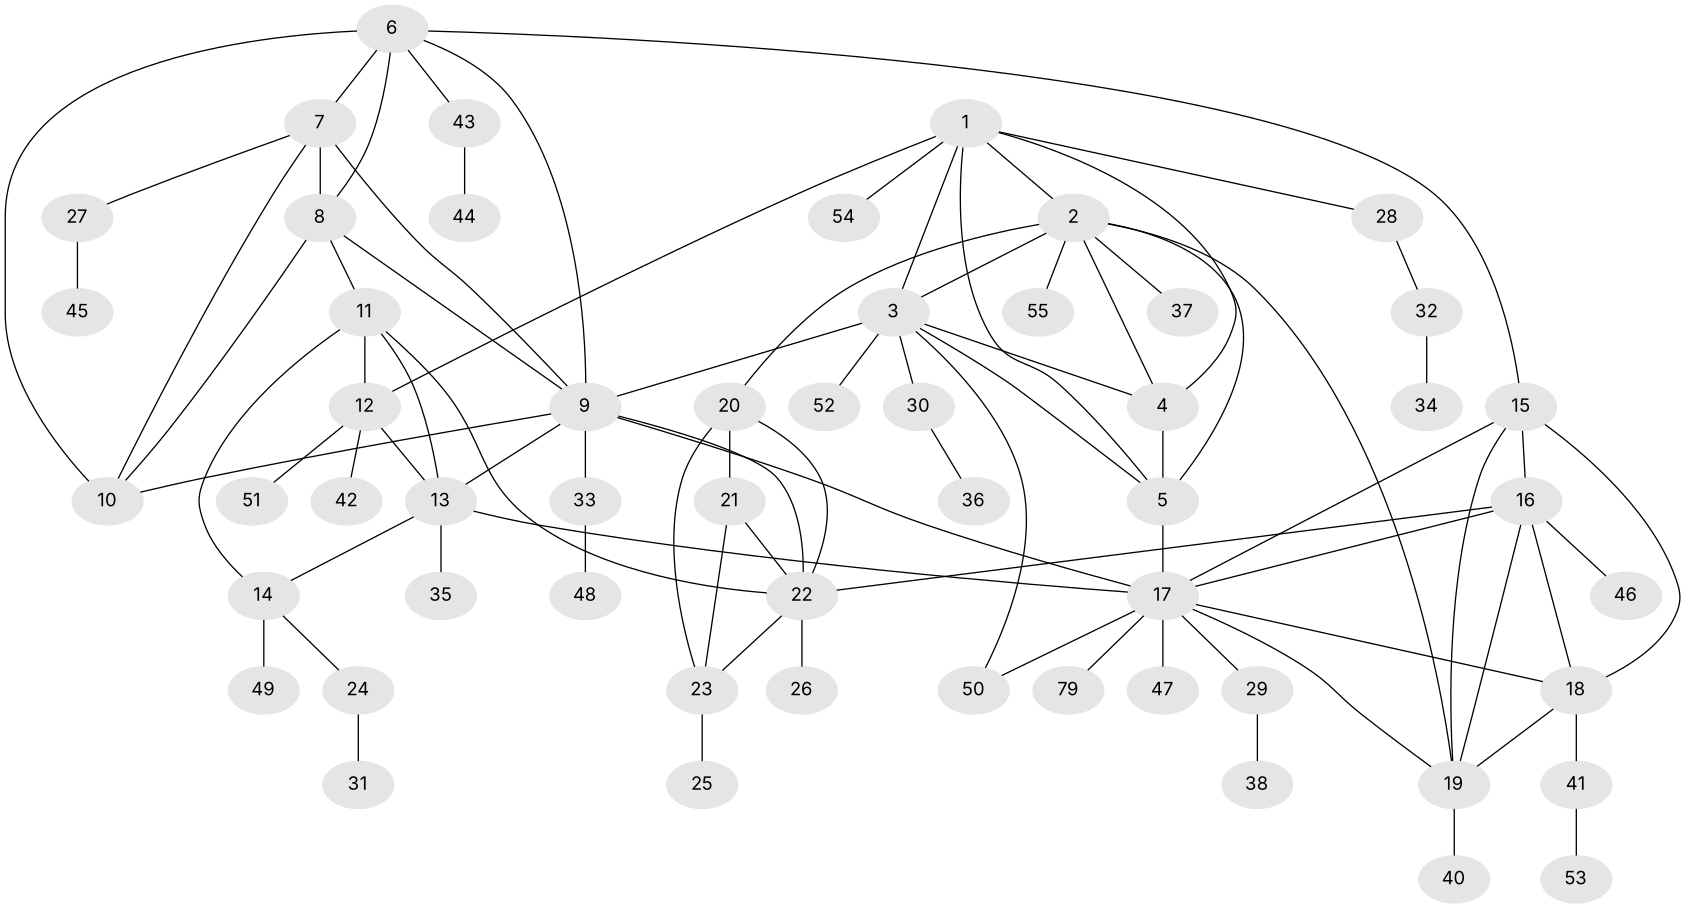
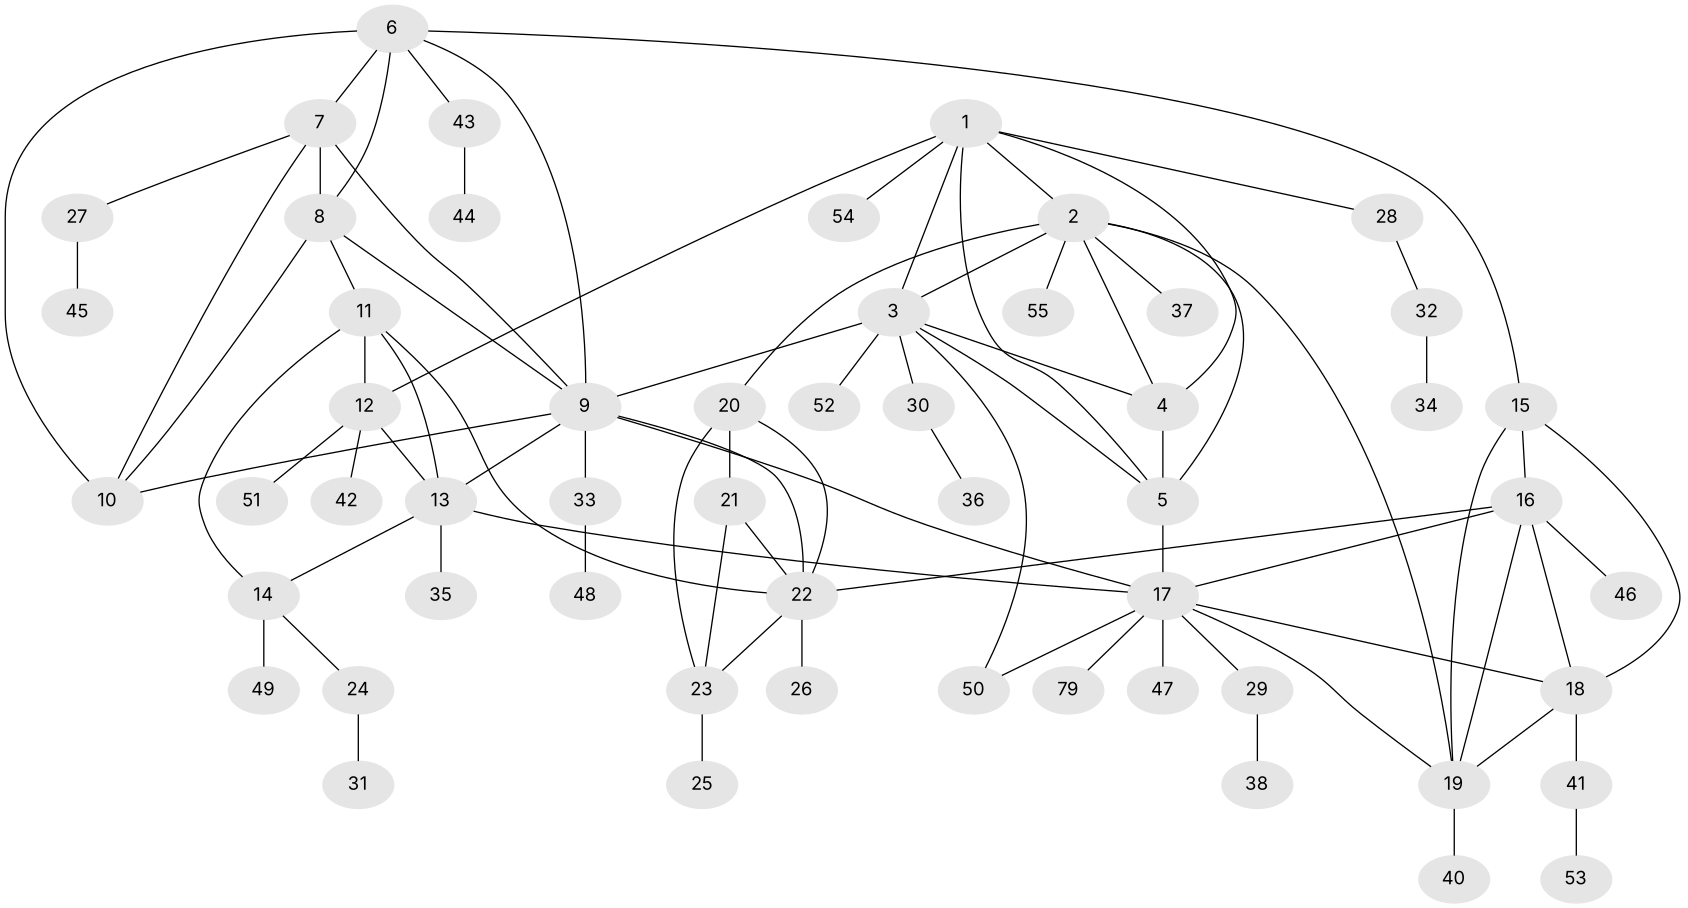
edge "15" -- "17": removed
